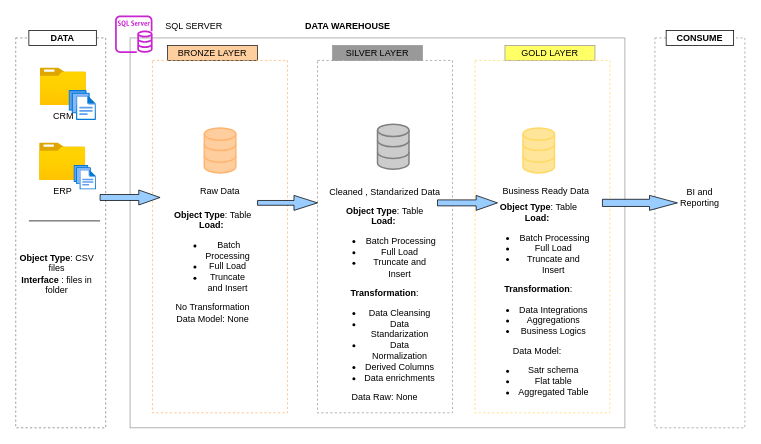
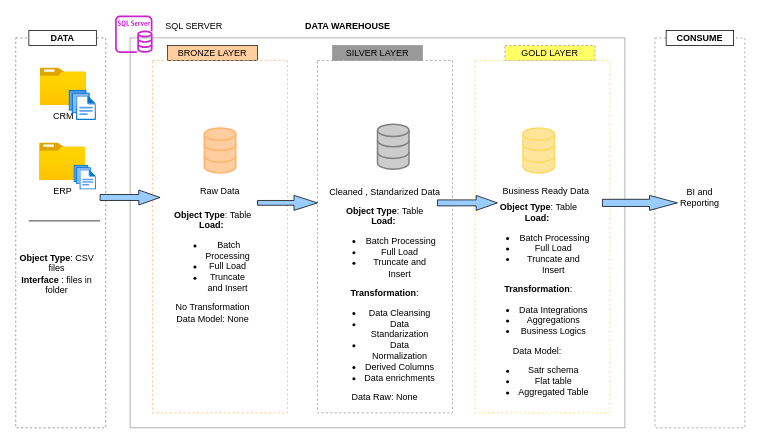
node "GOLD LAYER": style solid -> dashed
